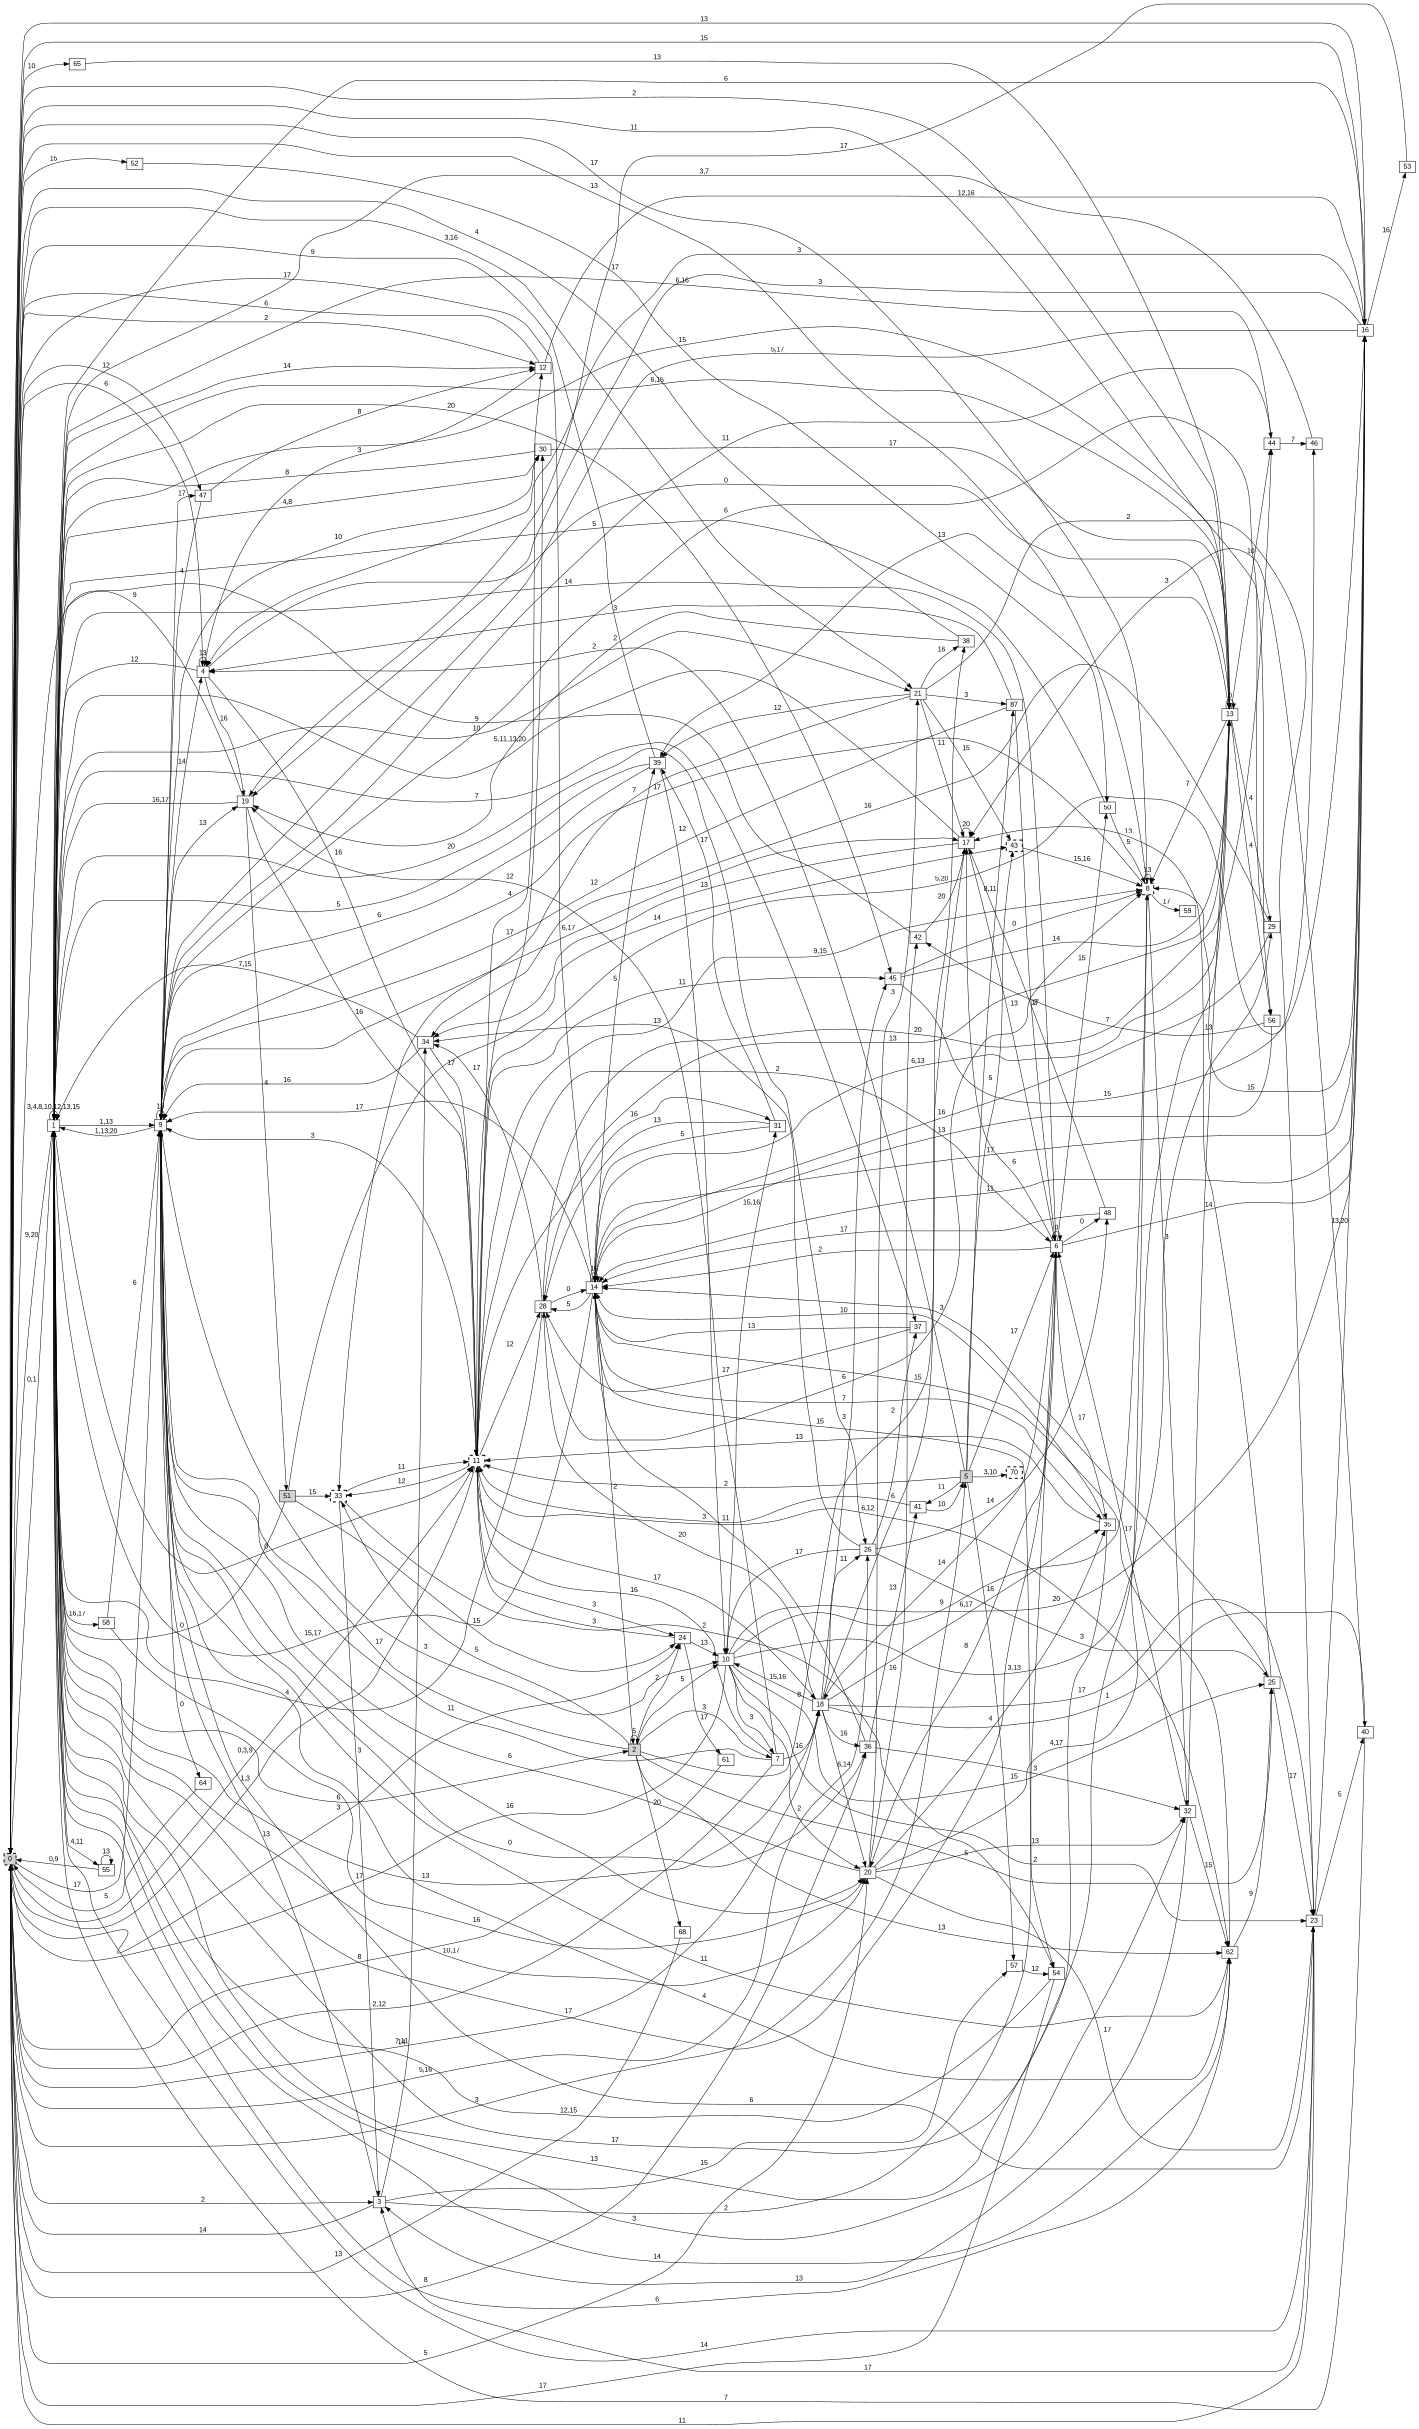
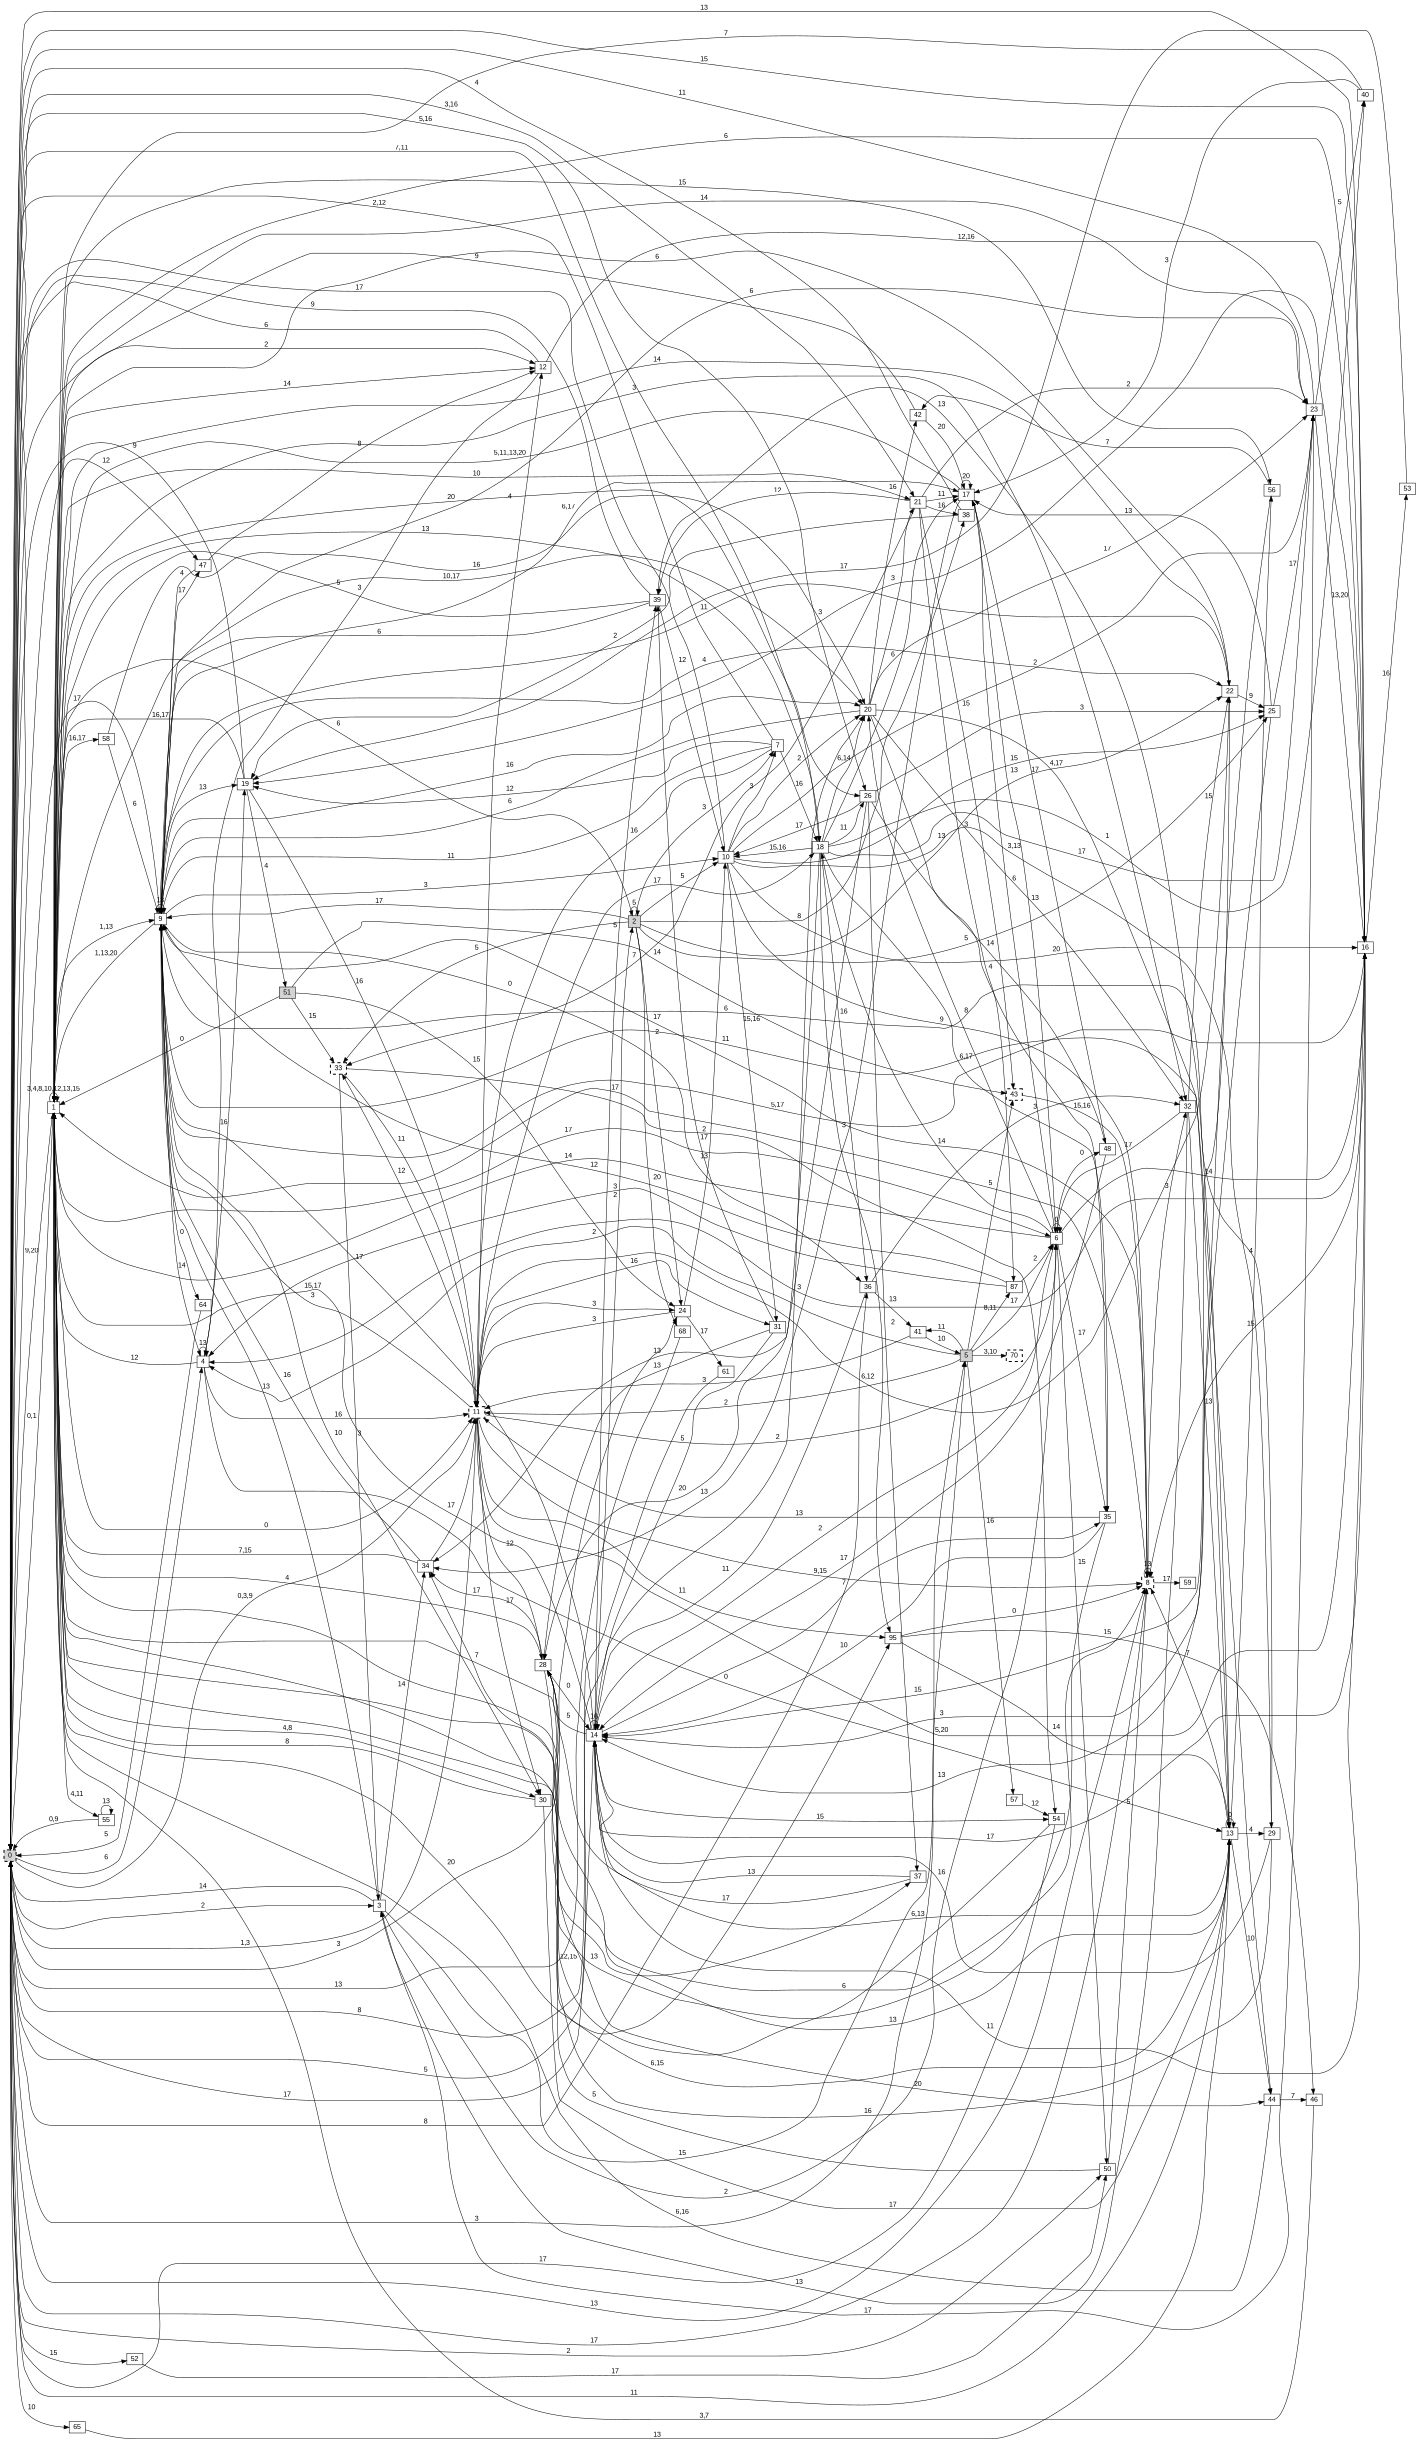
edge "0" -> "13": now "0" -> "50"
node "45": label "45" -> "95"
node "62": label "62" -> "22"
edge "3" -> "57": now "3" -> "5"
